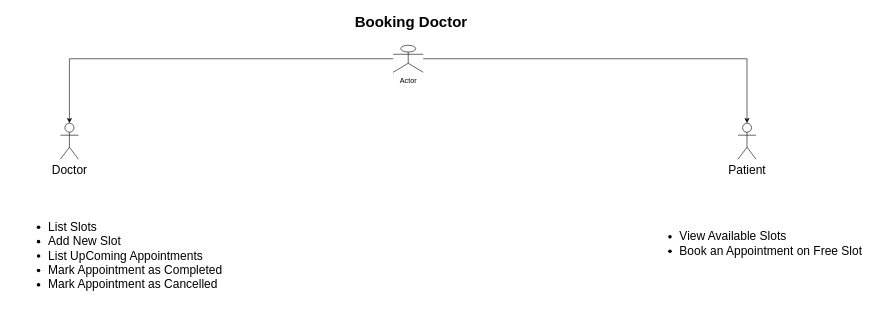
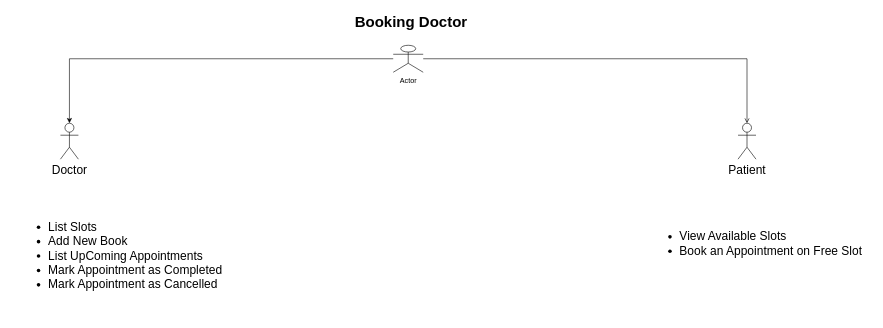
edge "Actor" -> "Patient": arrowhead classic -> open
node "List Slots Add New Slot List UpComing Appointments Mark Appointment as Completed Mark Appointment as Cancelled": label "List Slots Add New Slot List UpComing Appointments Mark Appointment as Completed Mark Appointment as Cancelled" -> "List Slots Add New Book List UpComing Appointments Mark Appointment as Completed Mark Appointment as Cancelled"
